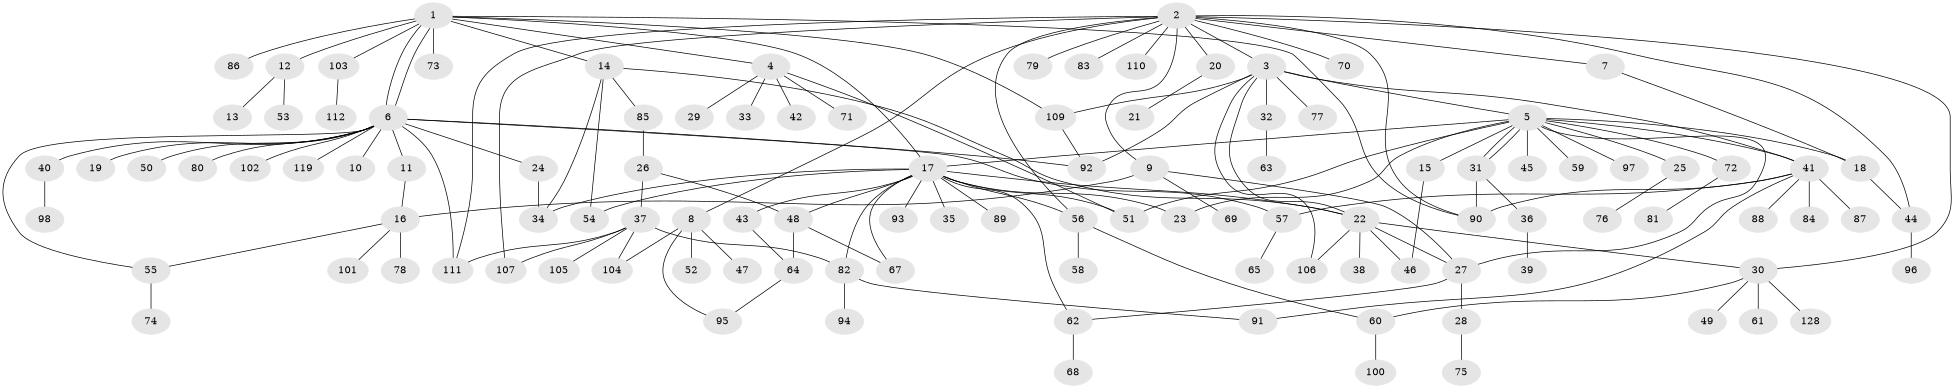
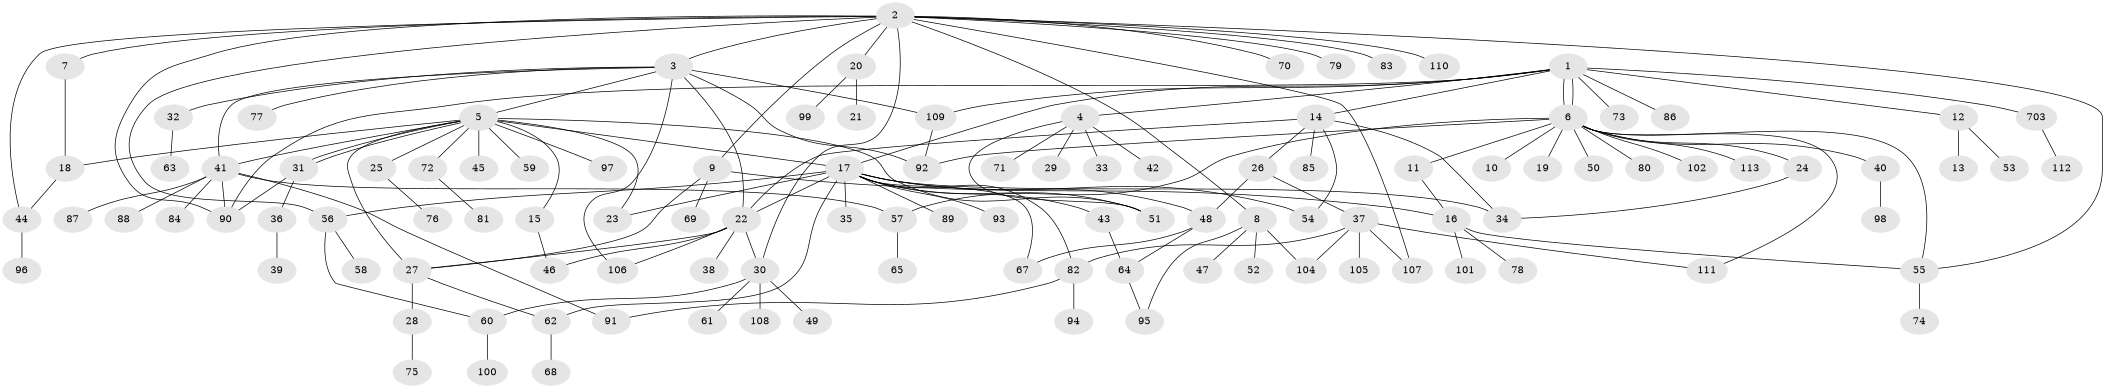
edge "2" -- "111": now "2" -- "55"
node "103": label "103" -> "703"
node "99": added
edge "85" -- "26": now "14" -- "26"
node "119": label "119" -> "113"
node "128": label "128" -> "108"
